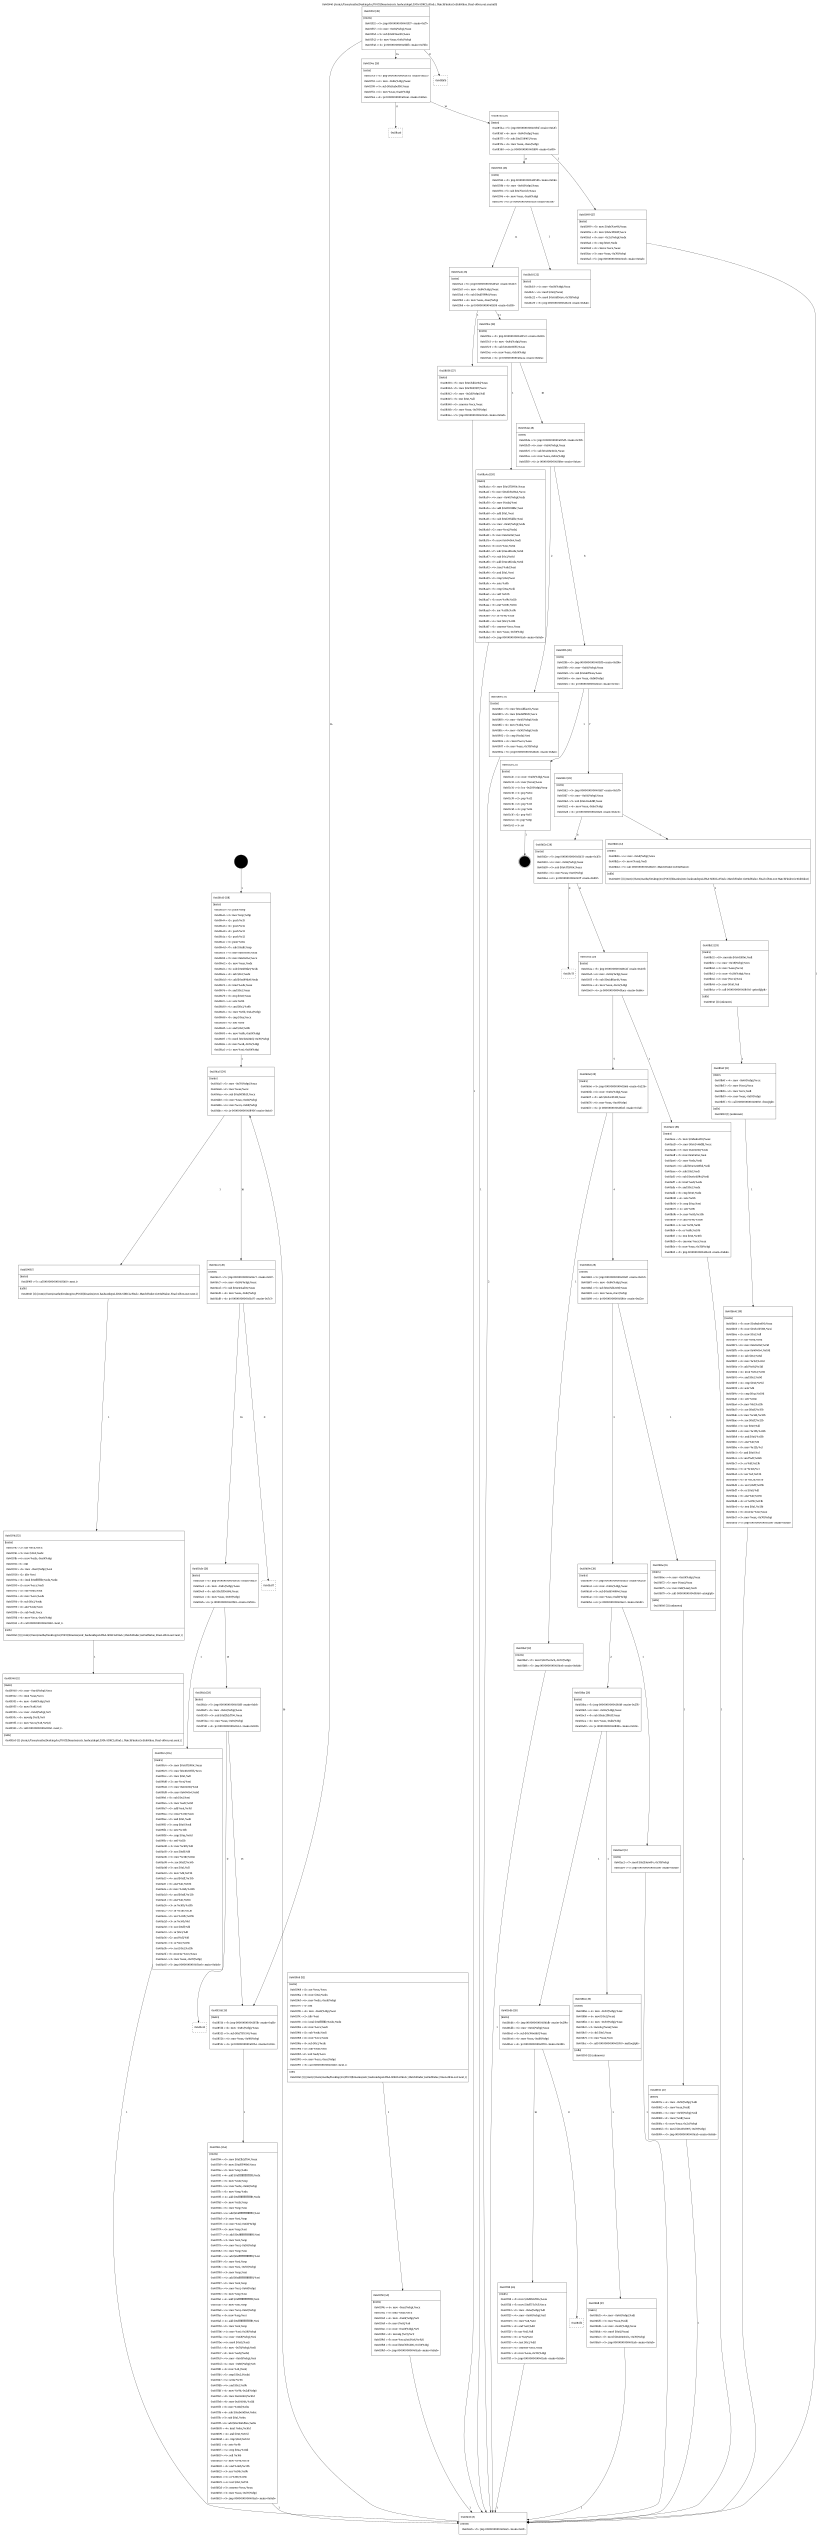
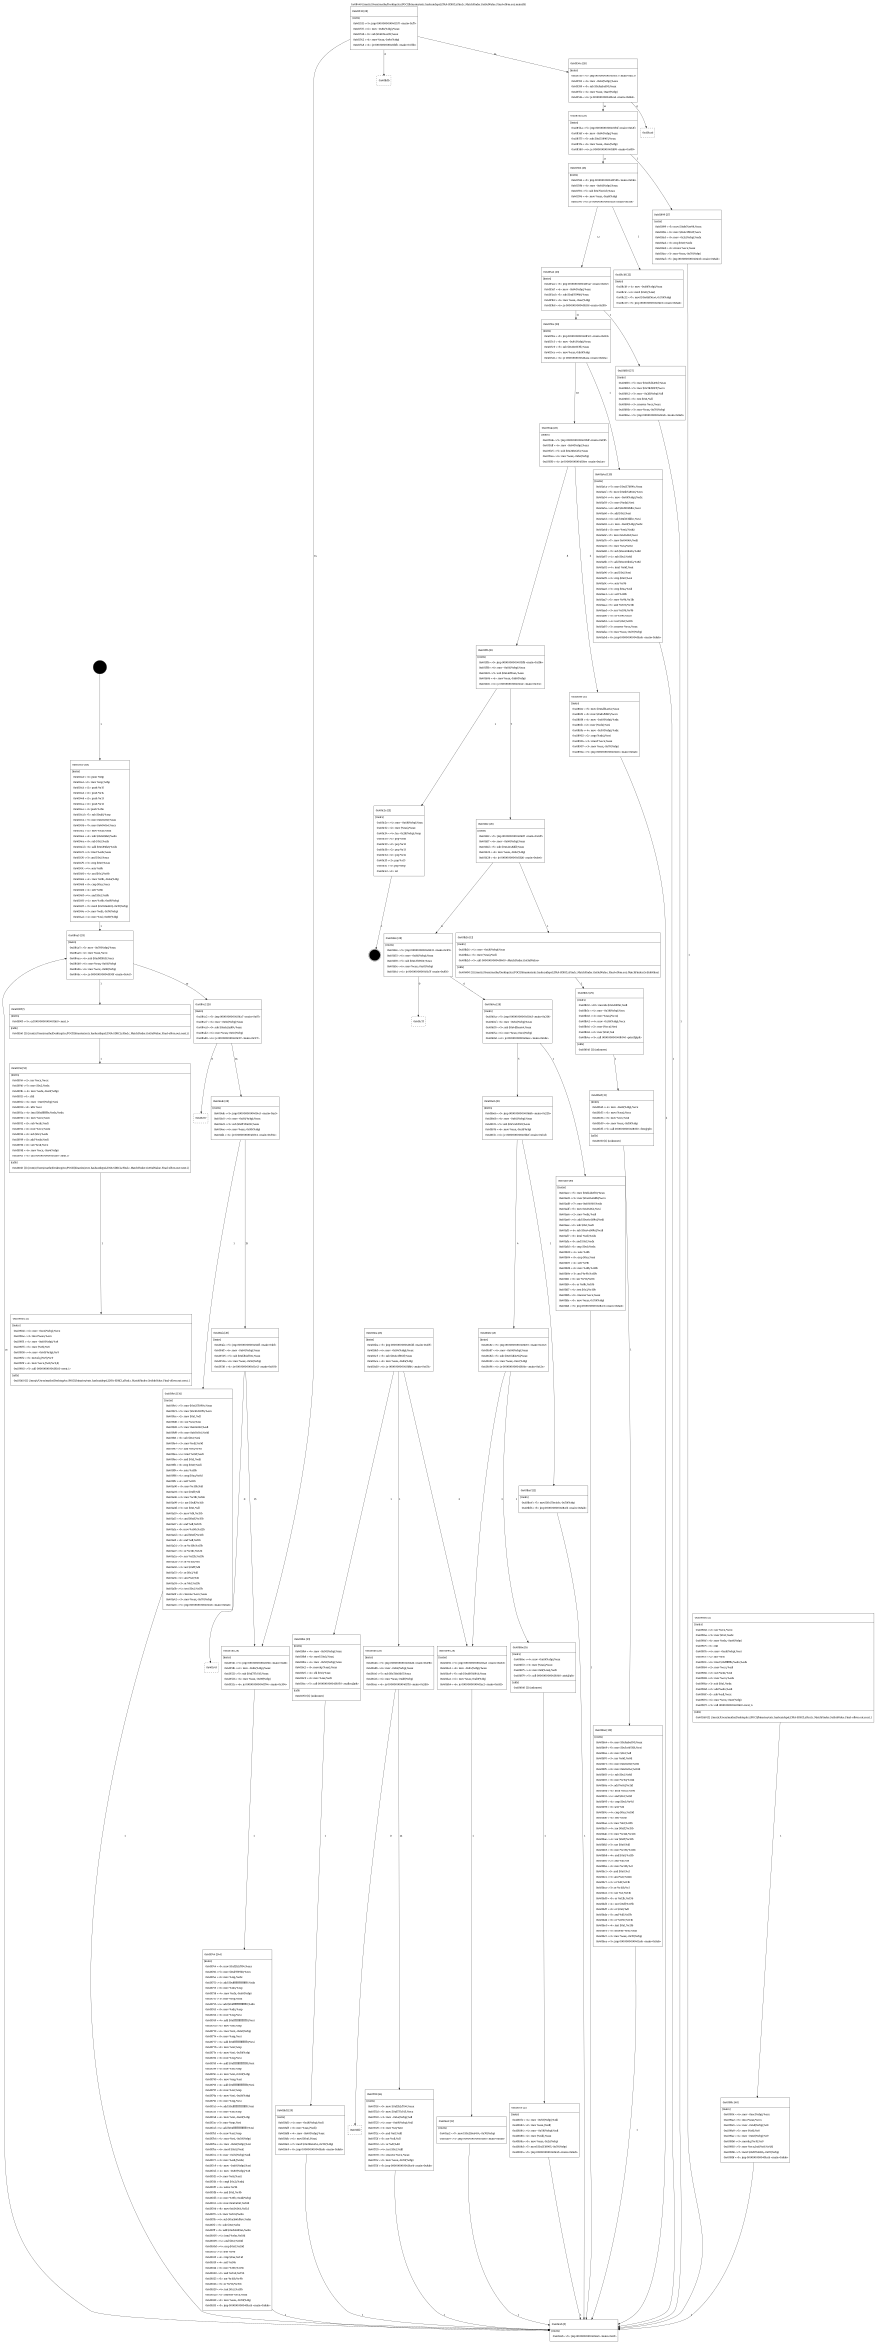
edge "0x40169e [28]" -> "0x4016ba [28]": reversed
